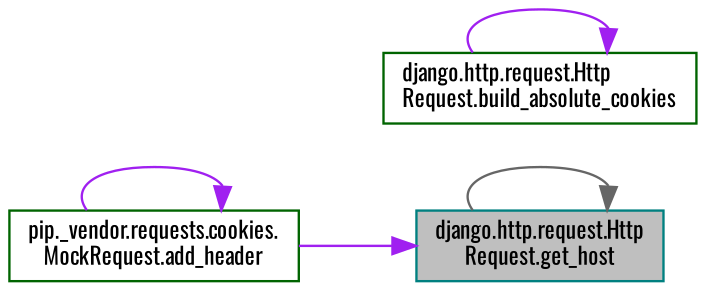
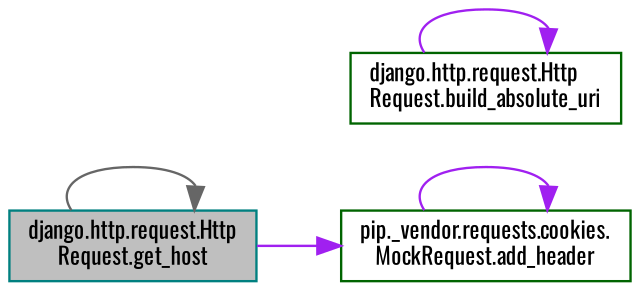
node "django.http.request.Http Request.build_absolute_cookies": label "django.http.request.Http Request.build_absolute_cookies" -> "django.http.request.Http Request.build_absolute_uri"
edge "pip._vendor.requests.cookies. MockRequest.add_header" -> "django.http.request.Http Request.get_host": reversed
